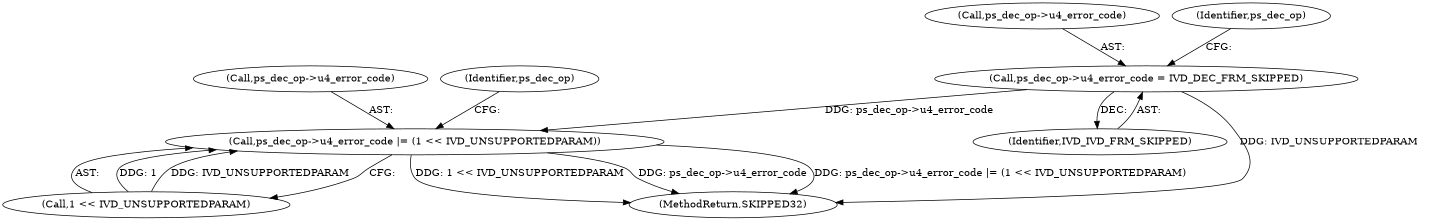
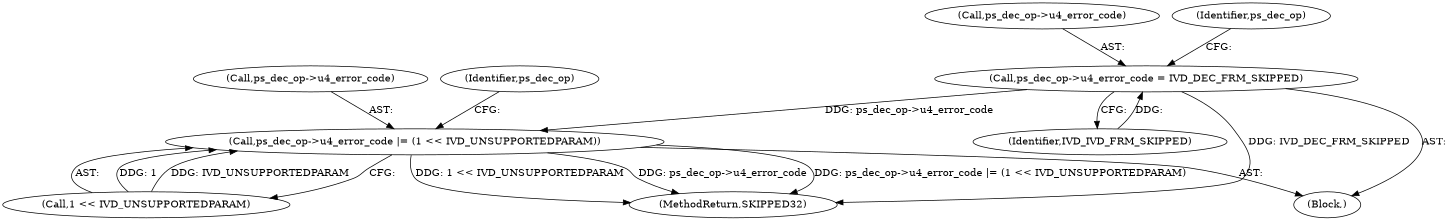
edge "(Call,ps_dec_op->u4_error_code = IVD_DEC_FRM_SKIPPED)" -> "(Identifier,IVD_IVD_FRM_SKIPPED)": label "DEC: " -> "CFG: "
edge "(Identifier,IVD_IVD_FRM_SKIPPED)" -> "(Call,ps_dec_op->u4_error_code = IVD_DEC_FRM_SKIPPED)": label "AST: " -> "DDG: "
edge "(Call,ps_dec_op->u4_error_code = IVD_DEC_FRM_SKIPPED)" -> "(MethodReturn,SKIPPED32)": label "DDG: IVD_UNSUPPORTEDPARAM" -> "DDG: IVD_DEC_FRM_SKIPPED"
node "(Block,)": added
